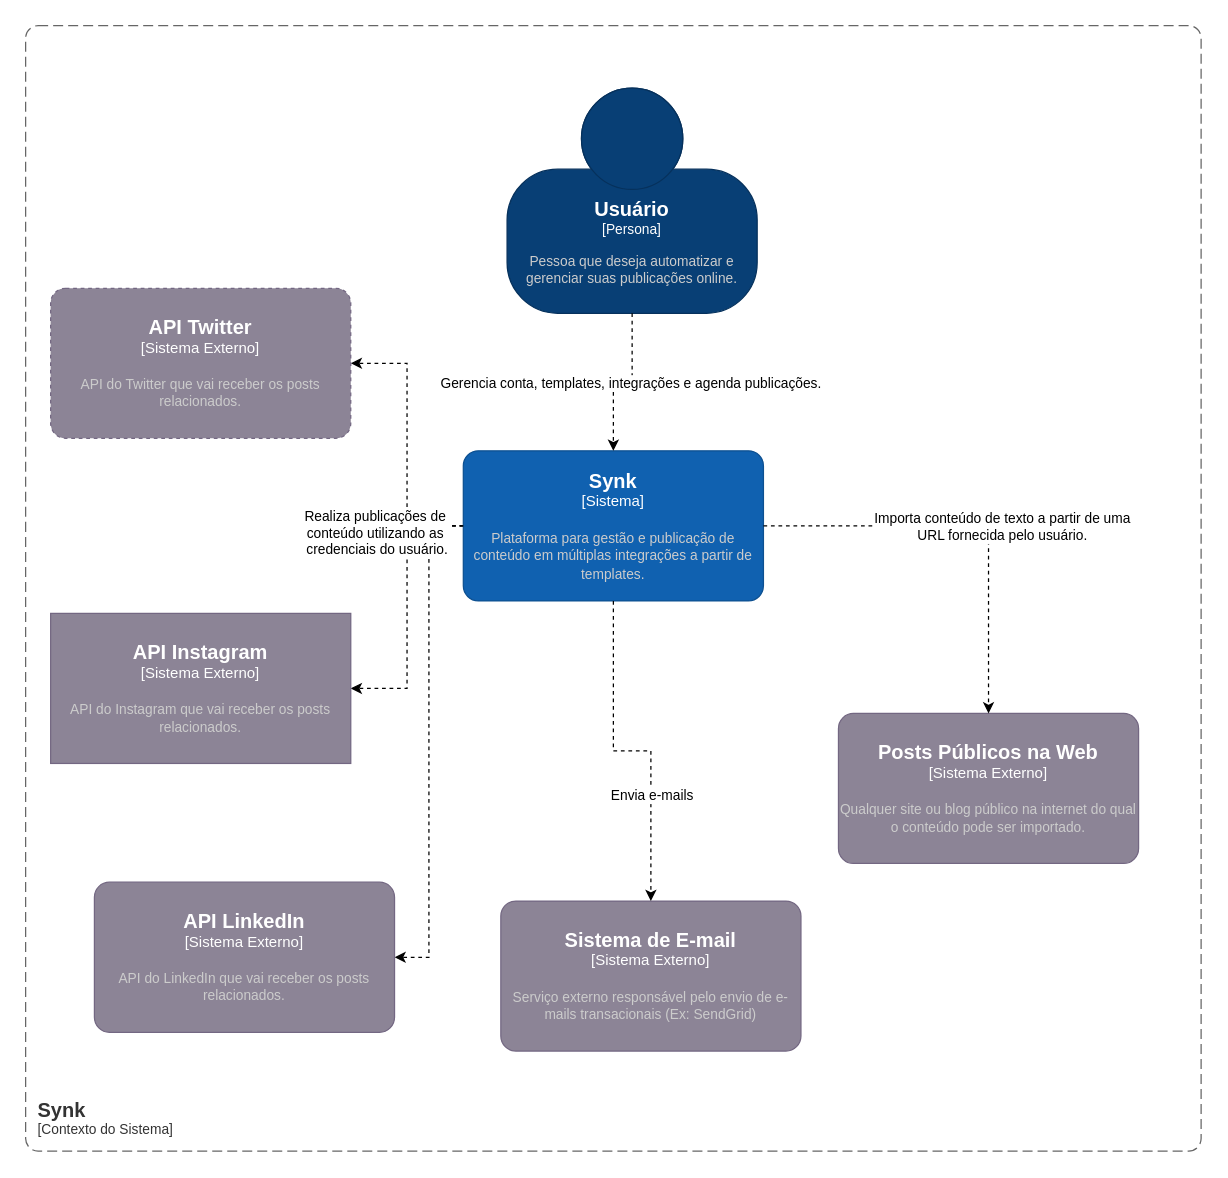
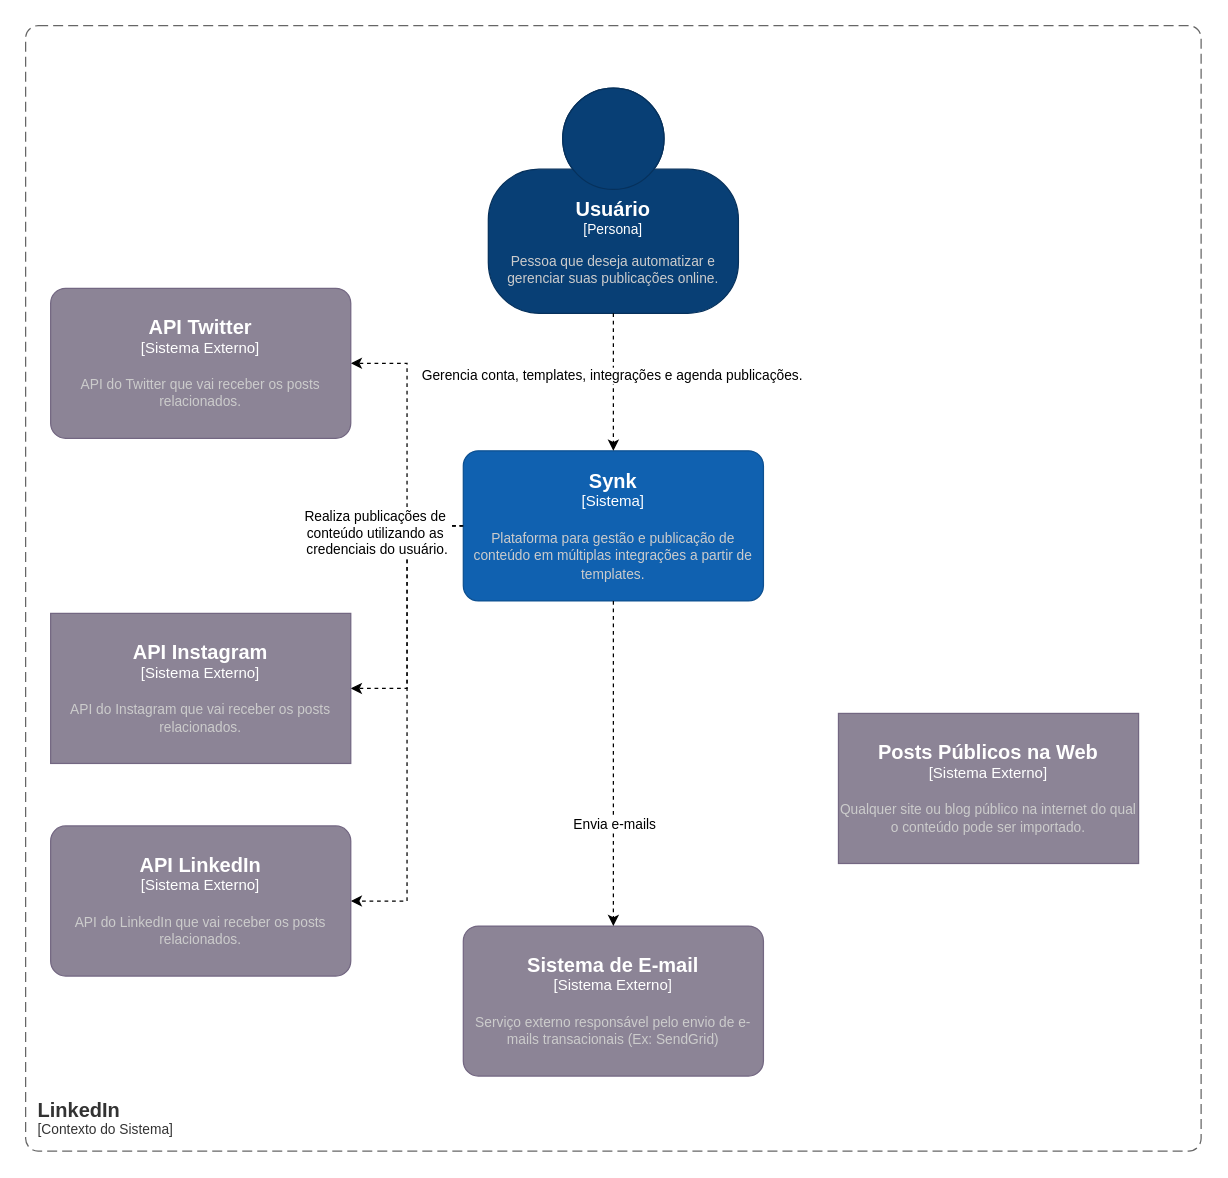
node "Usuário [Persona] Pessoa que deseja automatizar e gerenciar suas publicações online.": moved (632, 201) -> (613, 201)
node "API Twitter [Sistema Externo] API do Twitter que vai receber os posts relacionados.": style dashed -> solid
edge "Synk [Sistema] Plataforma para gestão e publicação de conteúdo em múltiplas integrações a partir de templates." -> "Posts Públicos na Web [Sistema Externo] Qualquer site ou blog público na internet do qual o conteúdo pode ser importado.": removed, label "Importa conteúdo de texto a partir de uma URL fornecida pelo usuário."
node "Posts Públicos na Web [Sistema Externo] Qualquer site ou blog público na internet do qual o conteúdo pode ser importado.": shape rounded rectangle -> rectangle
node "API LinkedIn [Sistema Externo] API do LinkedIn que vai receber os posts relacionados.": moved (244, 957) -> (201, 901)
node "Sistema de E-mail [Sistema Externo] Serviço externo responsável pelo envio de e-mails transacionais (Ex: SendGrid)": moved (651, 976) -> (613, 1001)
node "Synk [Contexto do Sistema]": label "Synk [Contexto do Sistema]" -> "LinkedIn [Contexto do Sistema]"
